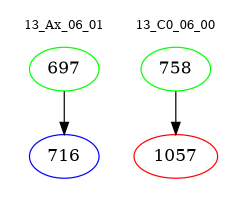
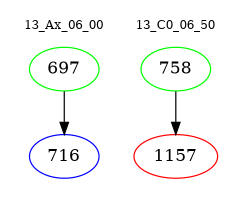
cluster "13_Ax_06_01": label "13_Ax_06_01" -> "13_Ax_06_00"
cluster "13_C0_06_00": label "13_C0_06_00" -> "13_C0_06_50"
node "1057": label "1057" -> "1157"
